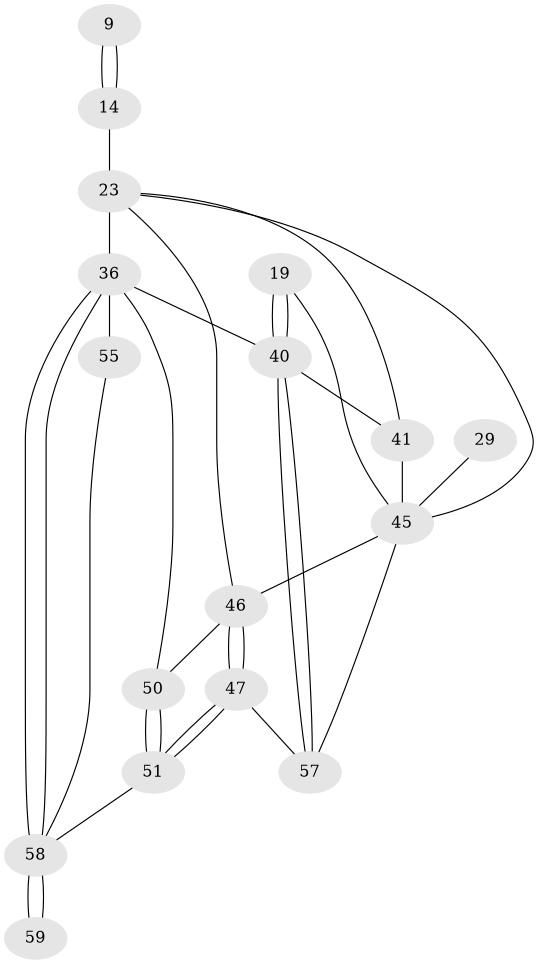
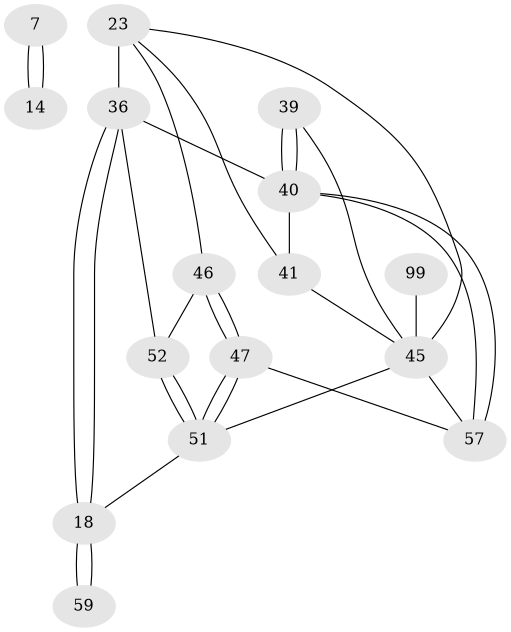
node "9": label "9" -> "7"
edge "14" -- "23": removed
node "19": label "19" -> "39"
node "55": removed
node "29": label "29" -> "99"
edge "45" -- "46": now "45" -- "51"
node "50": label "50" -> "52"
node "58": label "58" -> "18"
